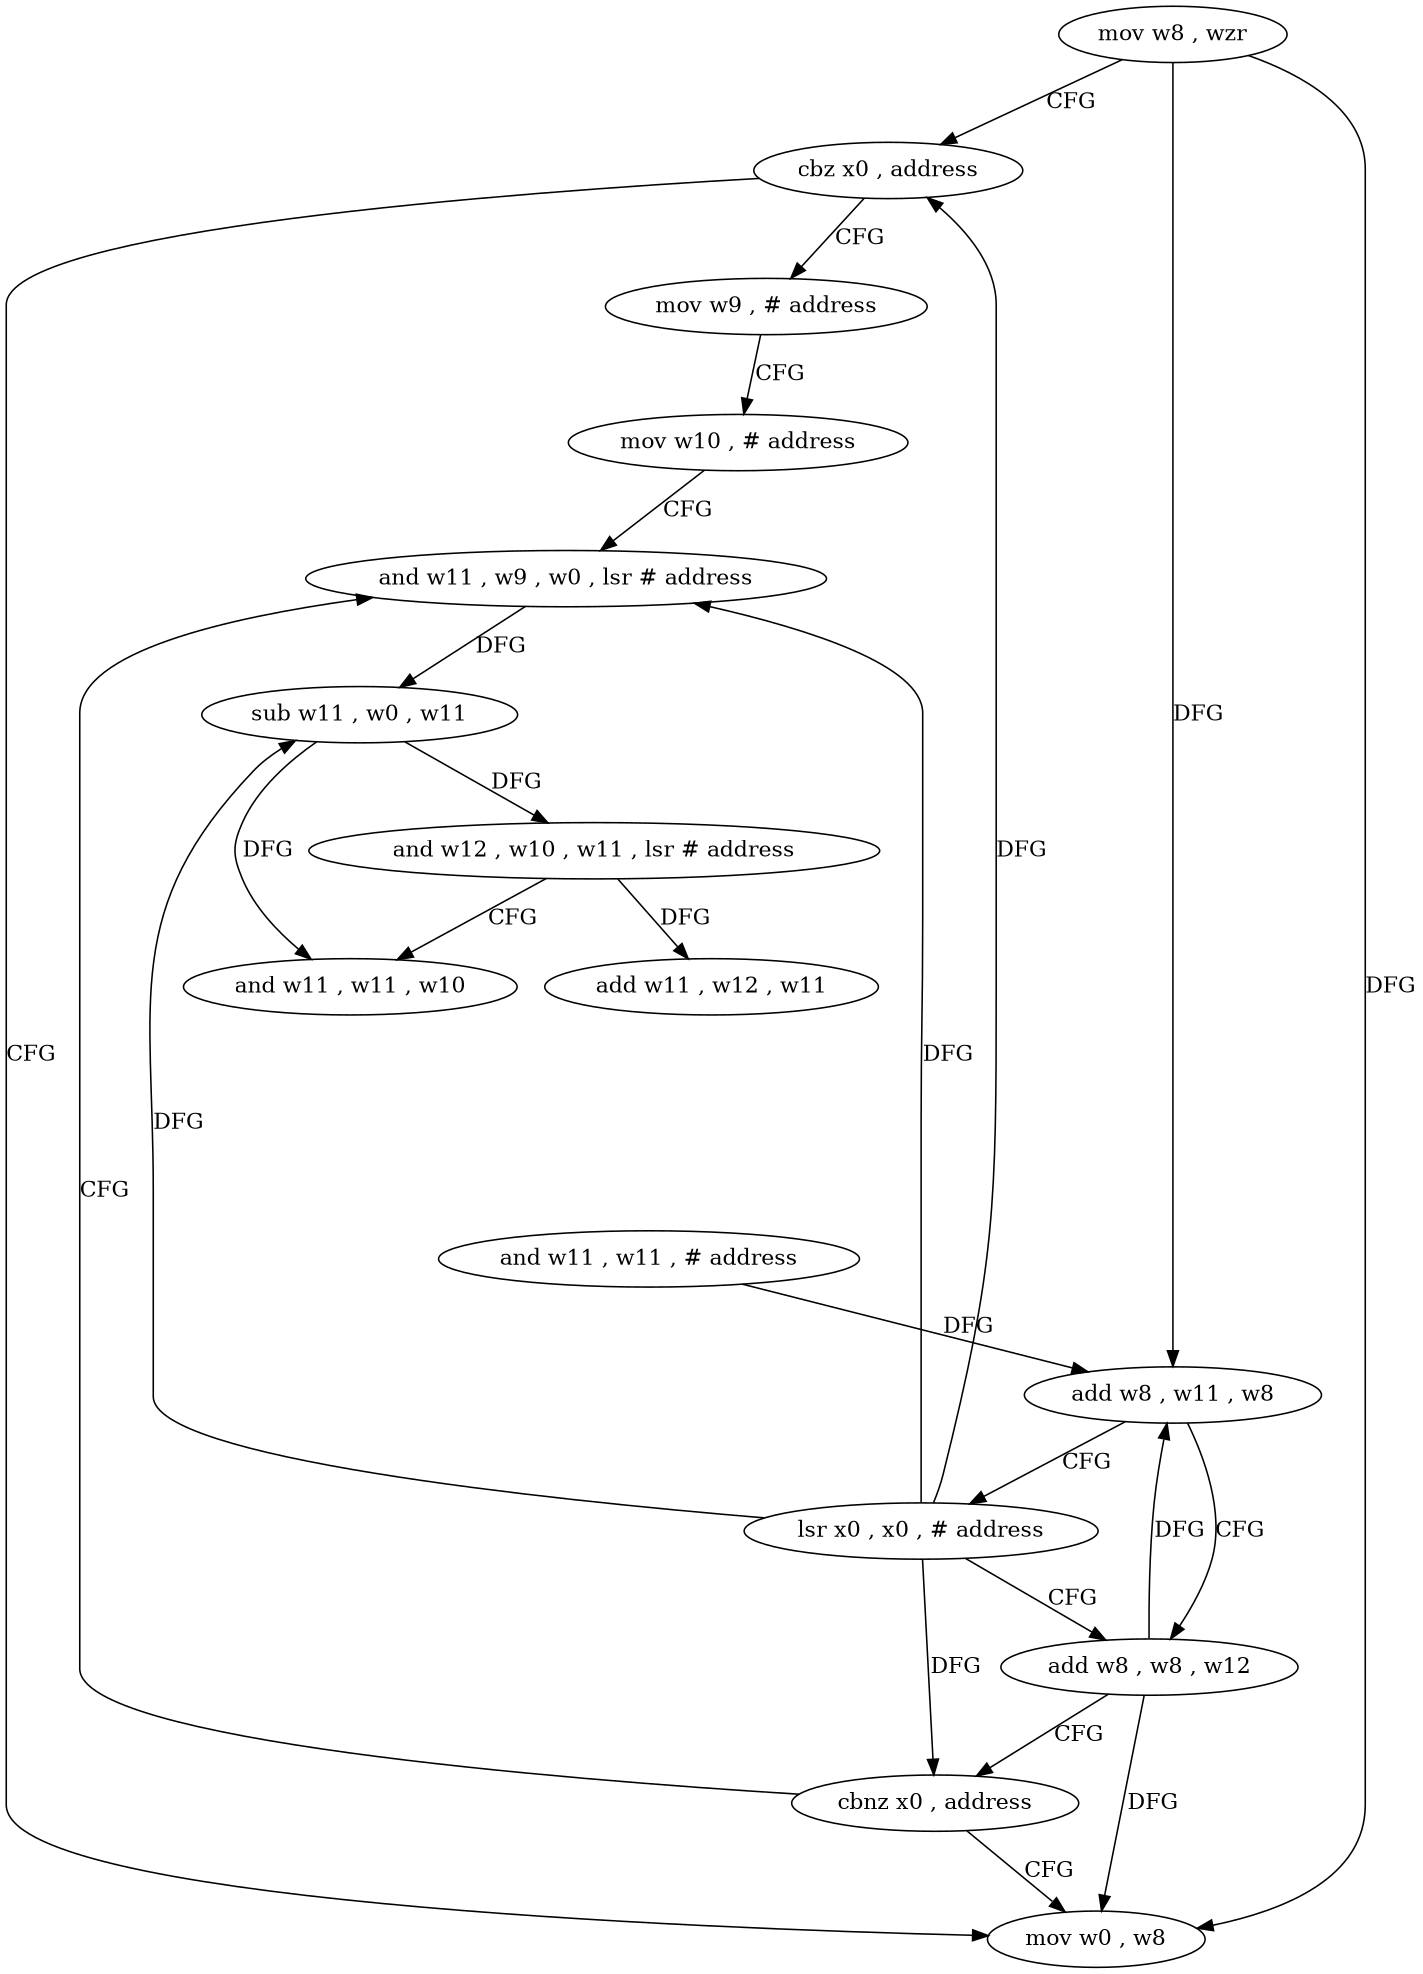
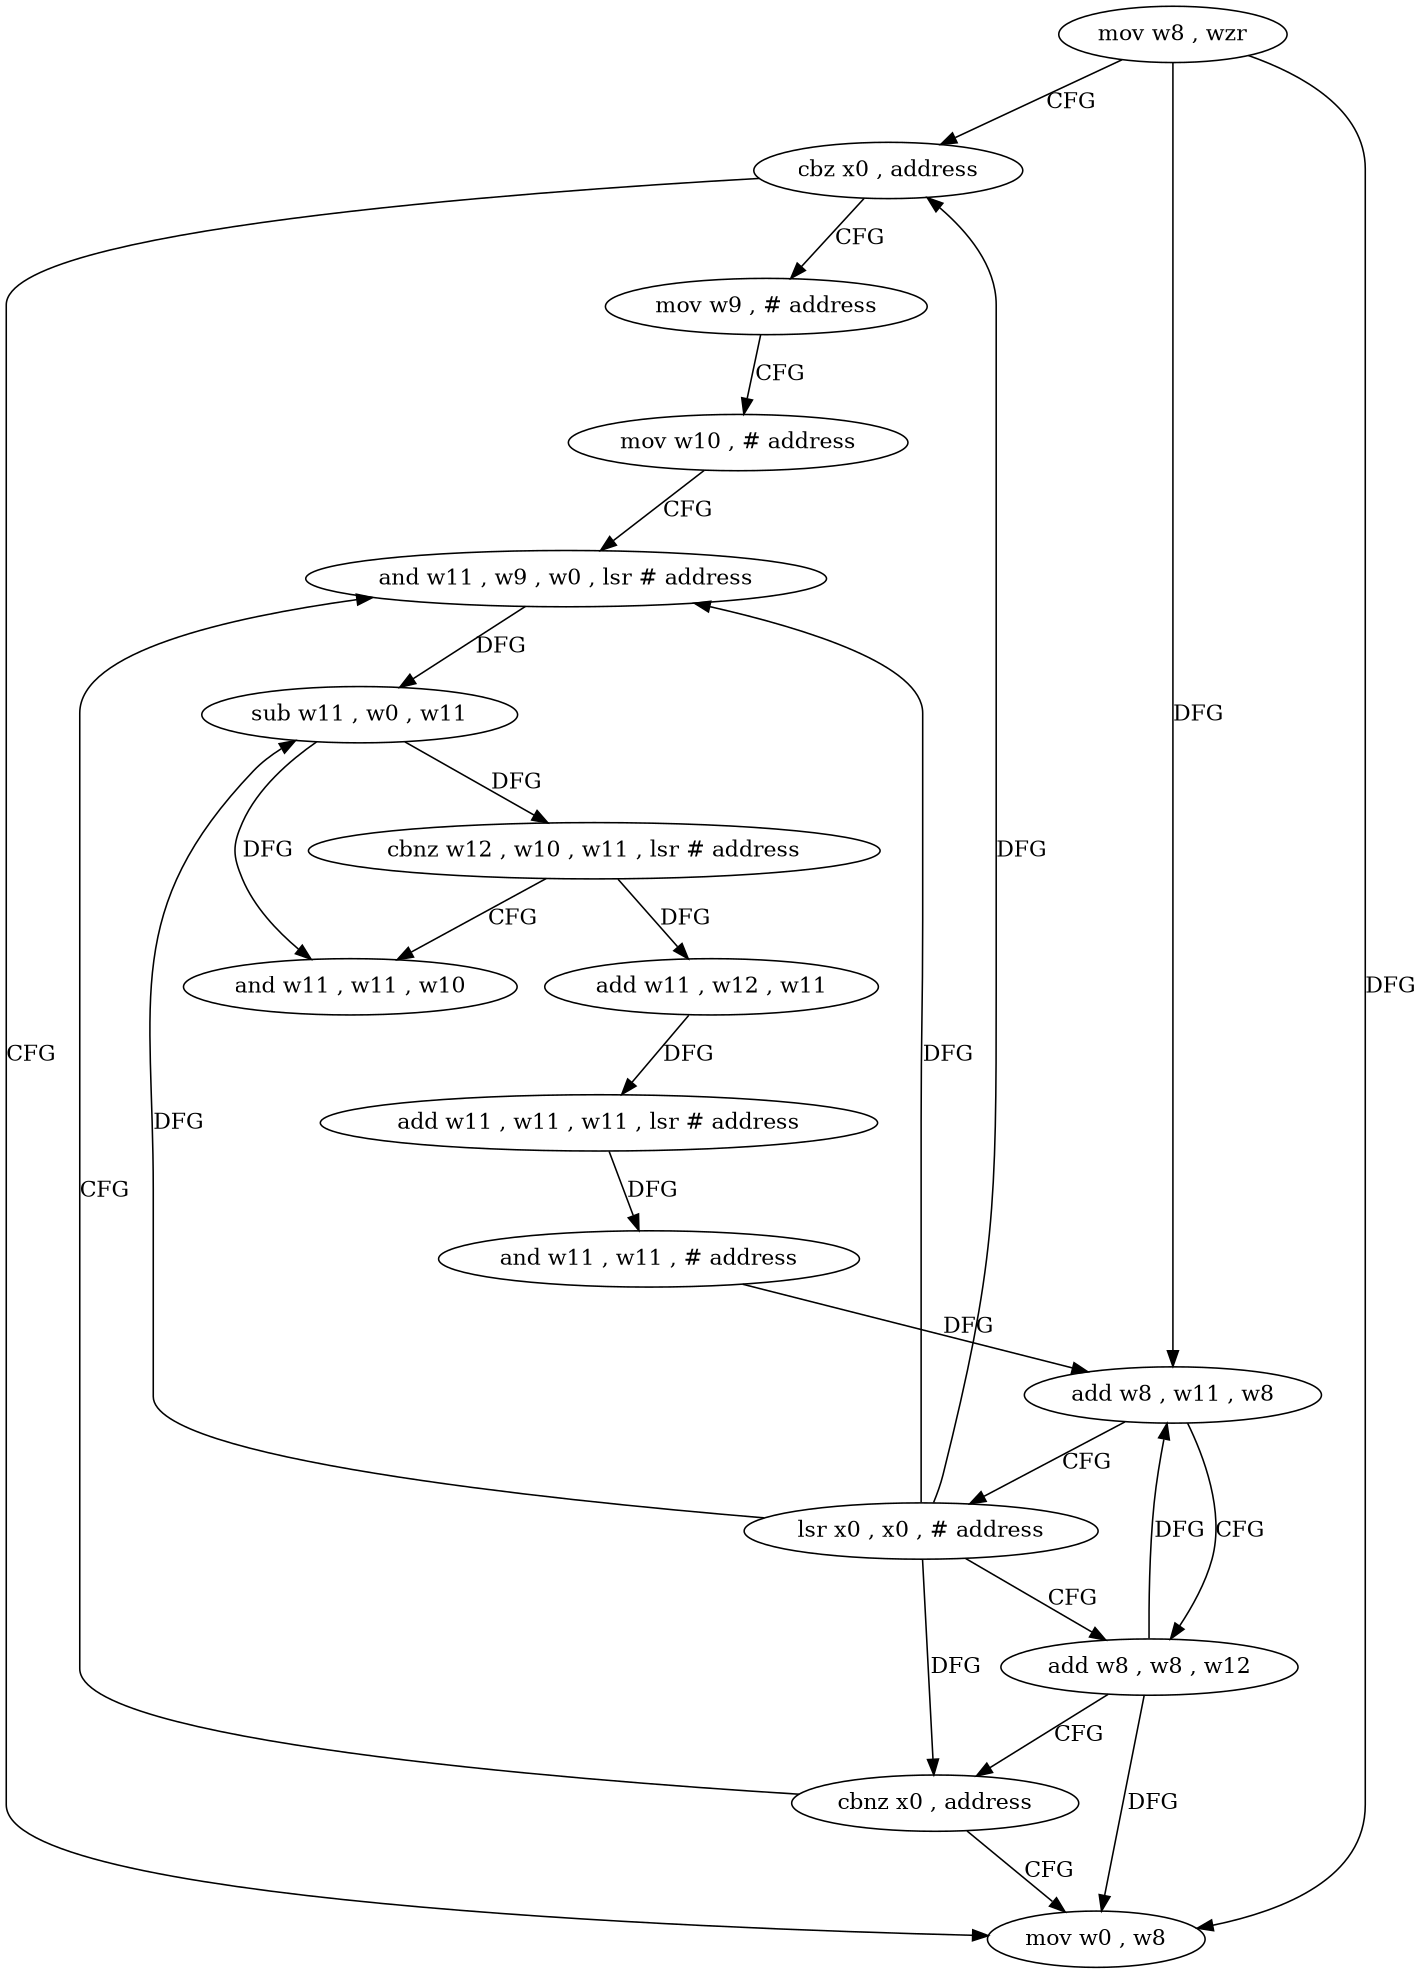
node "and w12 , w10 , w11 , lsr # address": label "and w12 , w10 , w11 , lsr # address" -> "cbnz w12 , w10 , w11 , lsr # address"
node "add w11 , w11 , w11 , lsr # address": added
